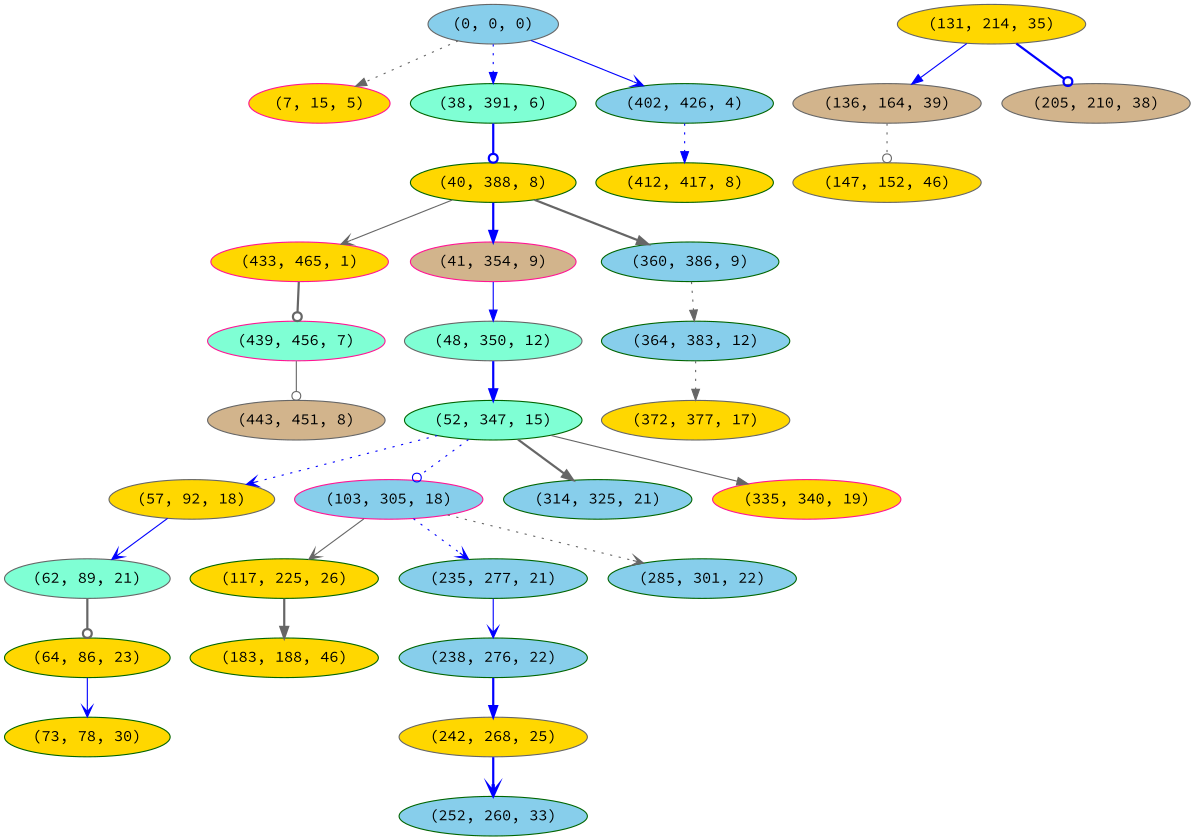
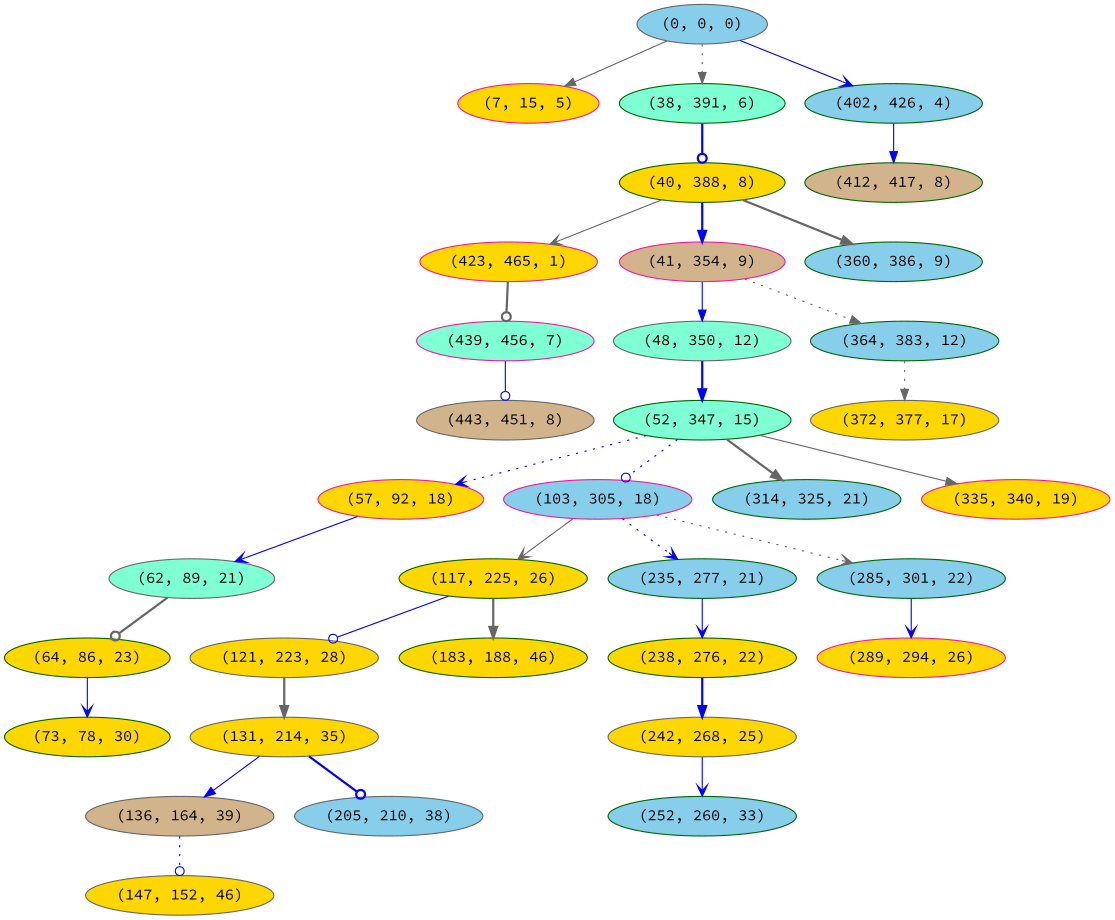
edge "(0, 0, 0)" -> "(38, 391, 6)": color blue -> gray40
edge "(0, 0, 0)" -> "(7, 15, 5)": style dotted -> solid
node "(205, 210, 38)": fillcolor tan -> skyblue
edge "(402, 426, 4)" -> "(412, 417, 8)": style dotted -> solid
edge "(136, 164, 39)" -> "(147, 152, 46)": color gray40 -> blue
node "(412, 417, 8)": fillcolor gold -> tan
node "(433, 465, 1)": label "(433, 465, 1)" -> "(423, 465, 1)"
edge "(360, 386, 9)" -> "(364, 383, 12)": now "(41, 354, 9)" -> "(364, 383, 12)"
edge "(439, 456, 7)" -> "(443, 451, 8)": color gray40 -> blue
node "(57, 92, 18)": color gray40 -> deeppink
node "(121, 223, 28)": added
node "(238, 276, 22)": fillcolor skyblue -> gold
node "(289, 294, 26)": added
edge "(242, 268, 25)" -> "(252, 260, 33)": style bold -> solid
